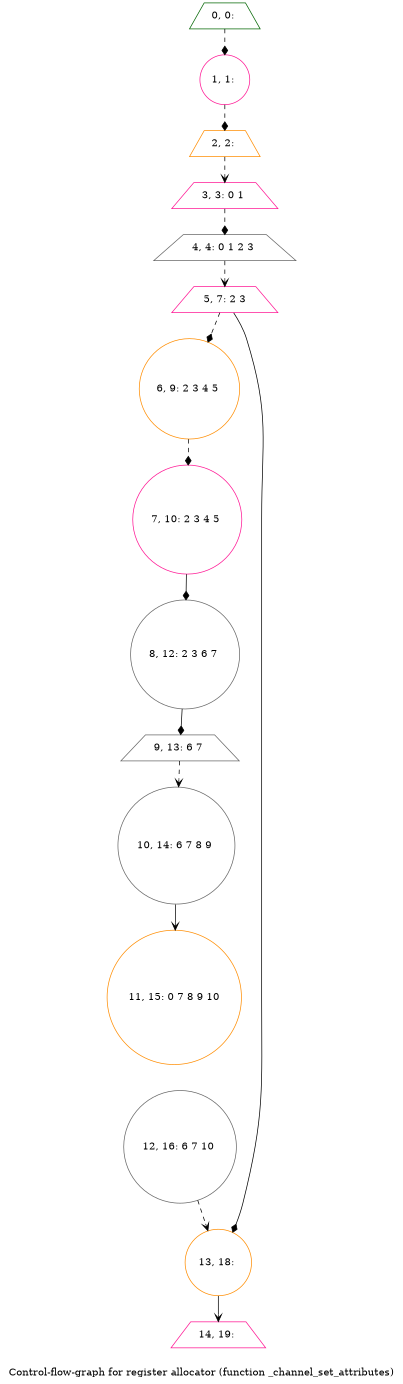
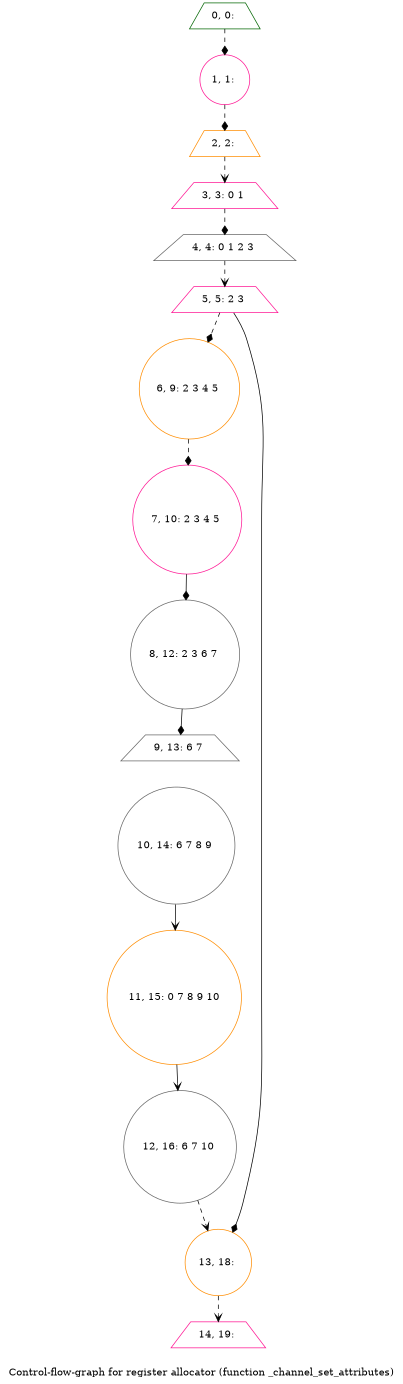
node "5, 7: 2 3": label "5, 7: 2 3" -> "5, 5: 2 3"
edge "9, 13: 6 7" -> "10, 14: 6 7 8 9": removed
edge "11, 15: 0 7 8 9 10" -> "12, 16: 6 7 10": added
edge "13, 18:" -> "14, 19:": style solid -> dashed
